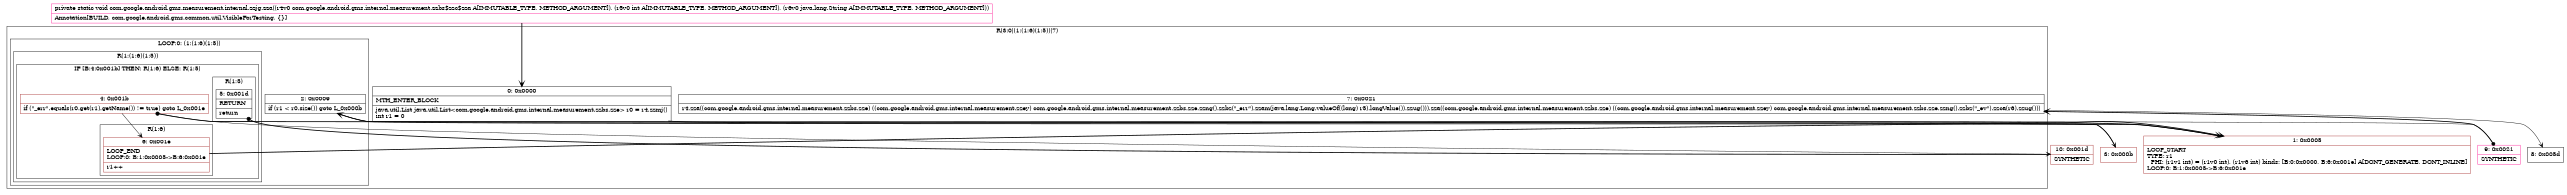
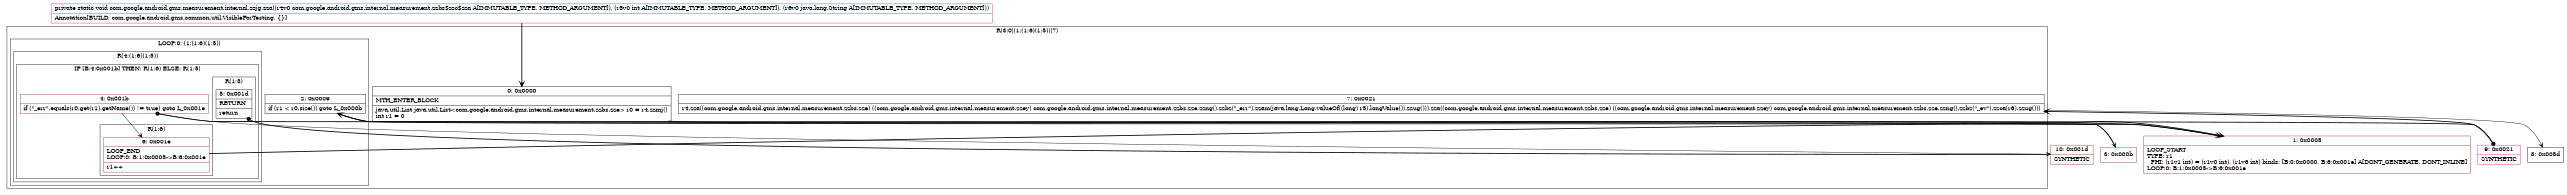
cluster "R(1:(1:6)(1:5))": label "R(1:(1:6)(1:5))" -> "R(4:(1:6)(1:5))"
edge "2: 0x0009" -> "9: 0x0021": style solid -> bold
